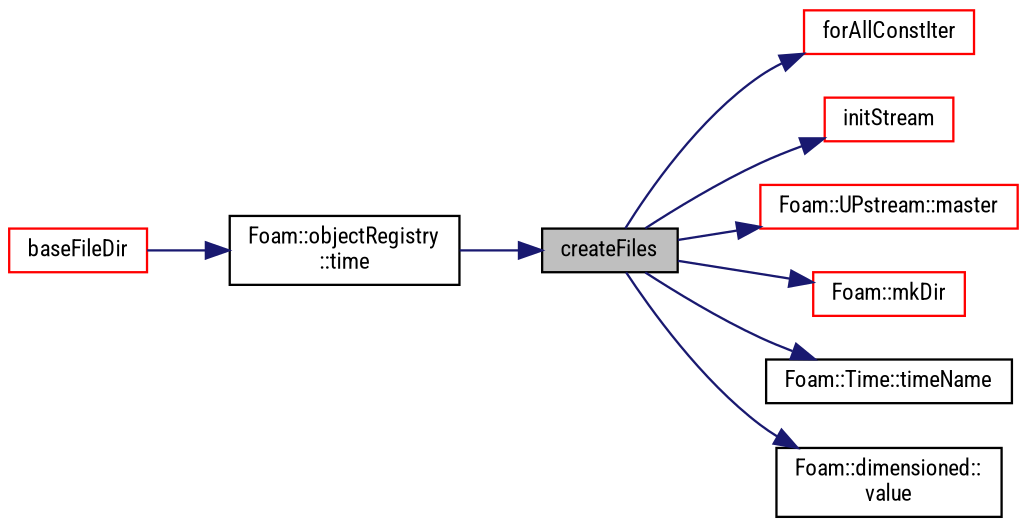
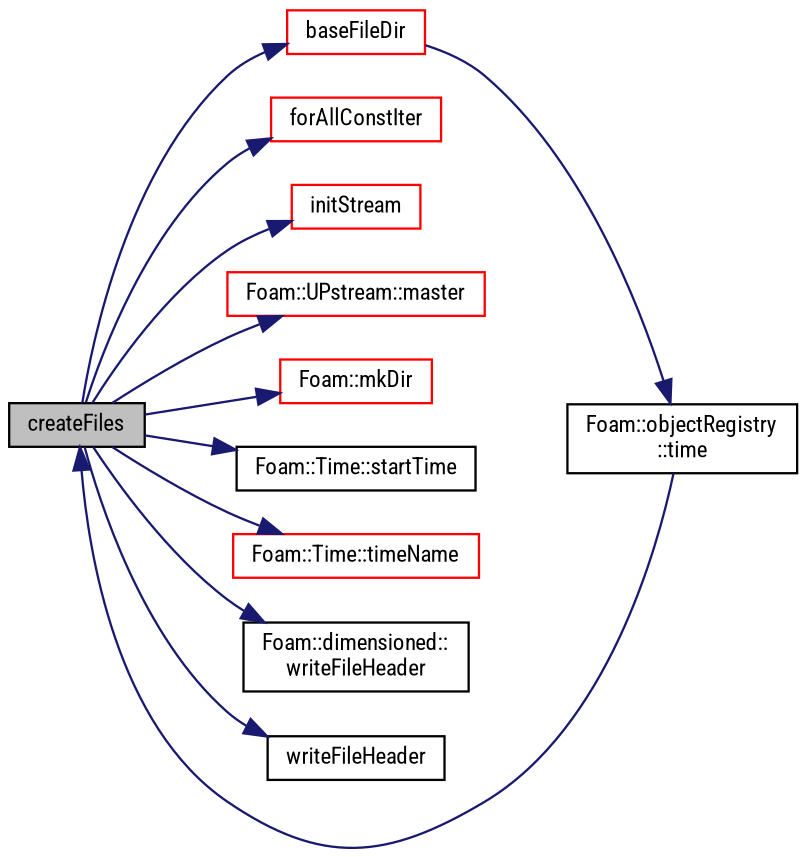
edge "createFiles" -> "baseFileDir": added
node "Foam::Time::timeName": color black -> red
node "Foam::Time::startTime": added
node "Foam::dimensioned:: value": label "Foam::dimensioned:: value" -> "Foam::dimensioned:: writeFileHeader"
node "writeFileHeader": added
